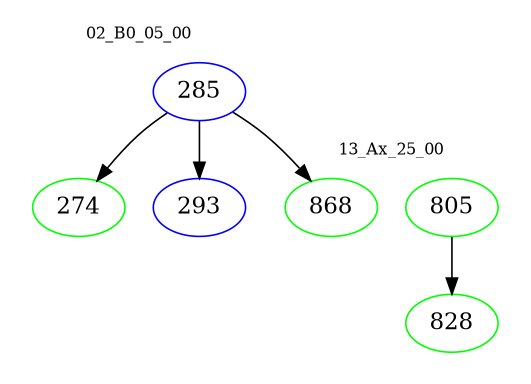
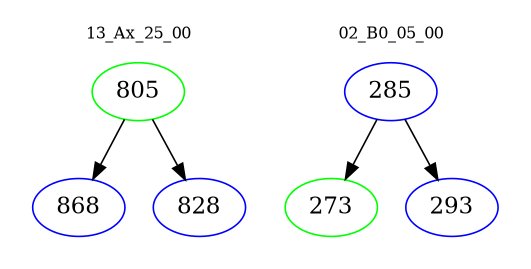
edge "285" -> "868": now "805" -> "868"
node "274": label "274" -> "273"
node "868": color green -> blue
node "828": color green -> blue
